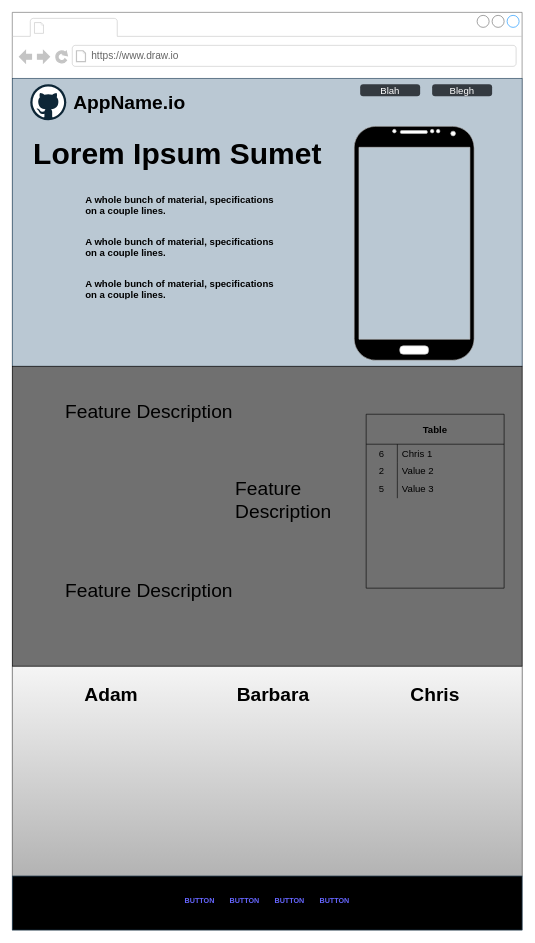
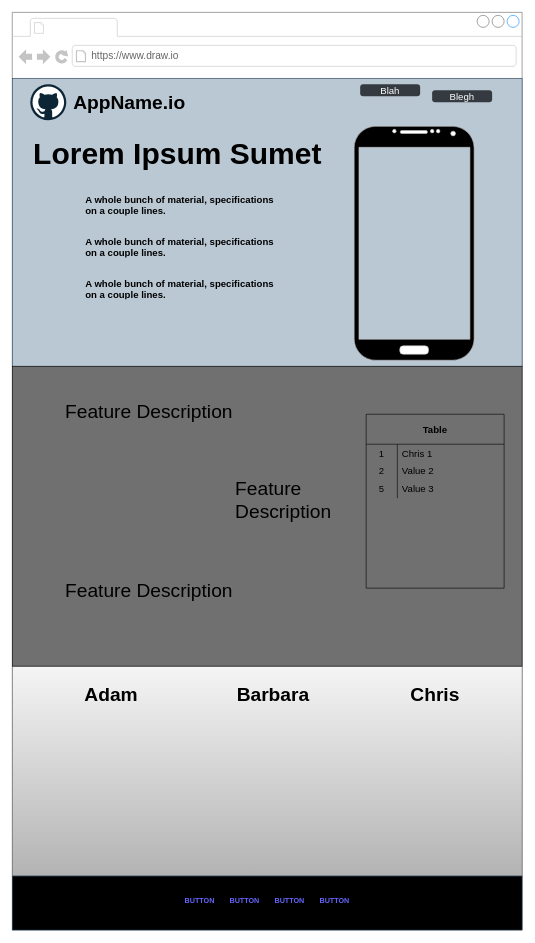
node "Blegh": moved (462, 90) -> (462, 96)
node "6": label "6" -> "1"
